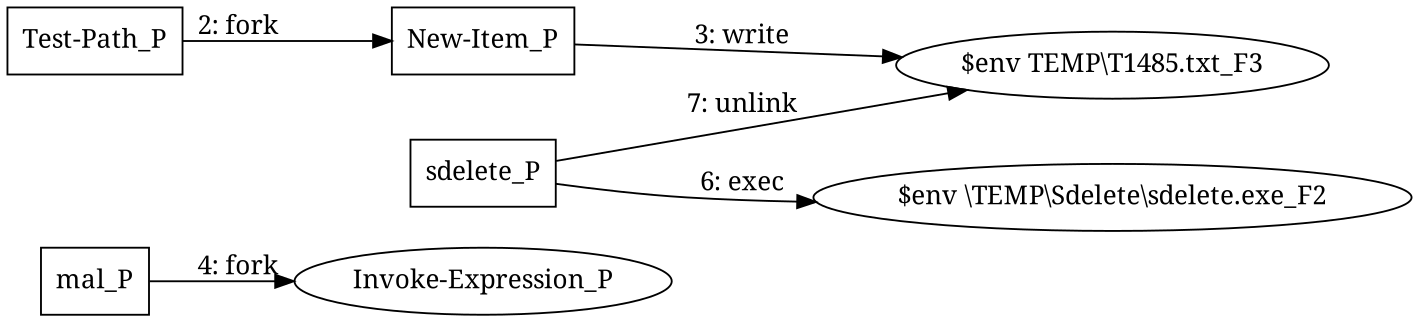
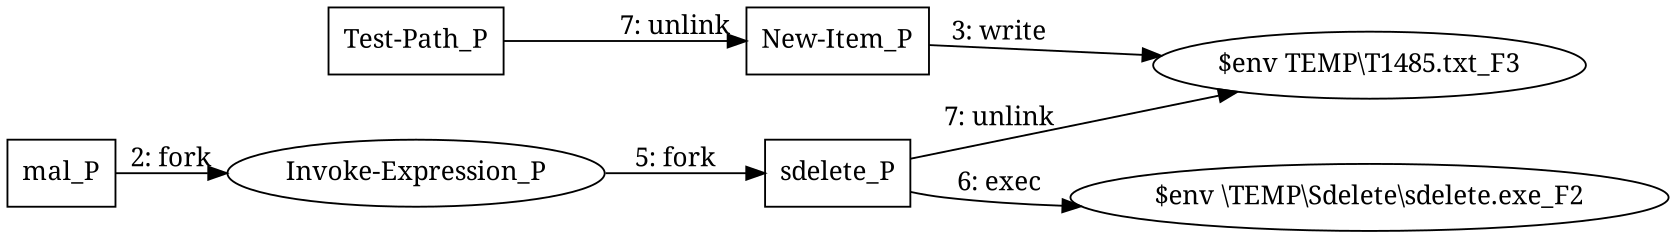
edge "Test-Path_P" -> "New-Item_P": label "2: fork" -> "7: unlink"
edge "Invoke-Expression_P" -> "sdelete_P": added, label "5: fork"
edge "mal_P" -> "Invoke-Expression_P": label "4: fork" -> "2: fork"
